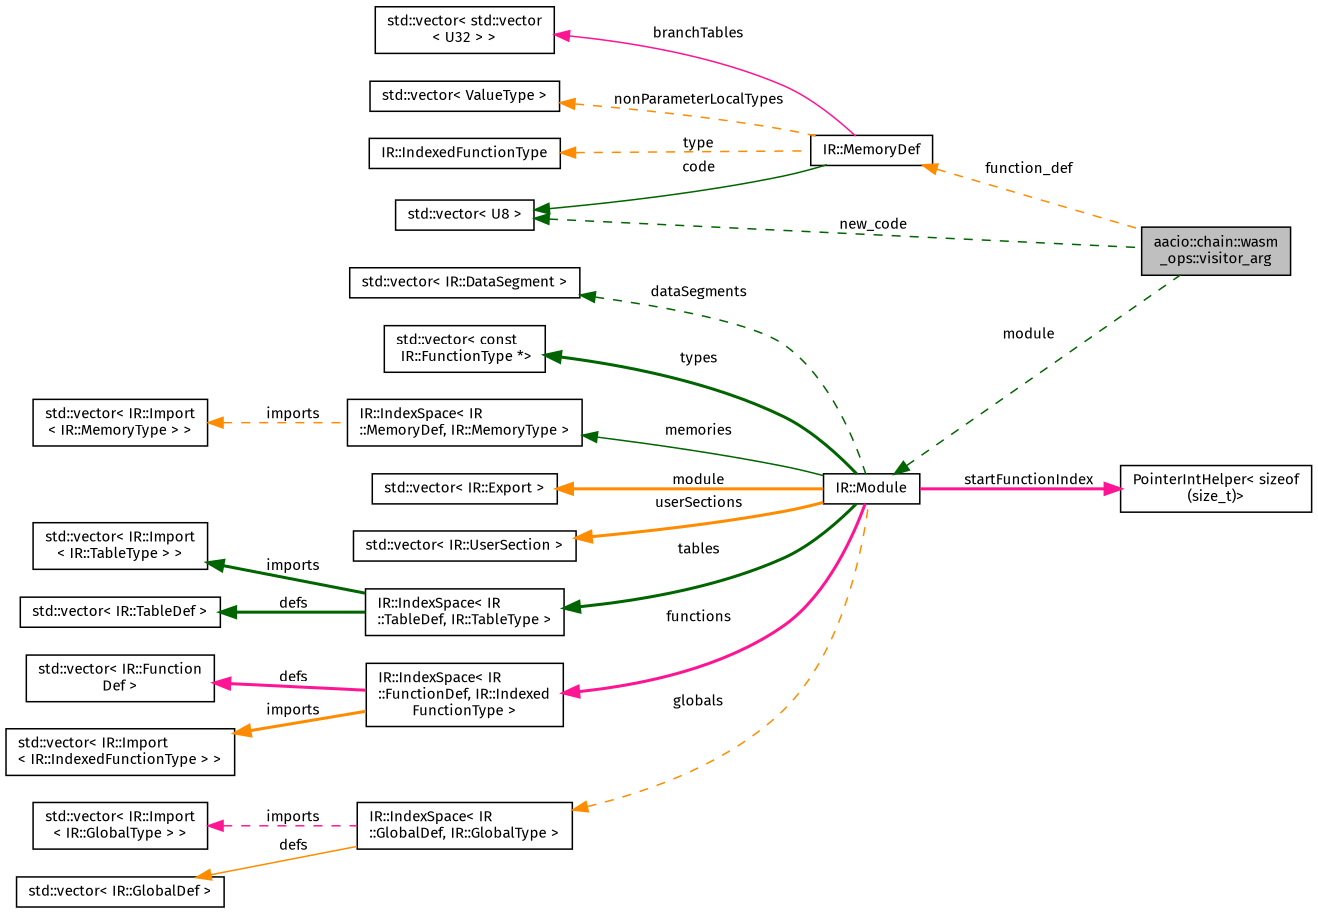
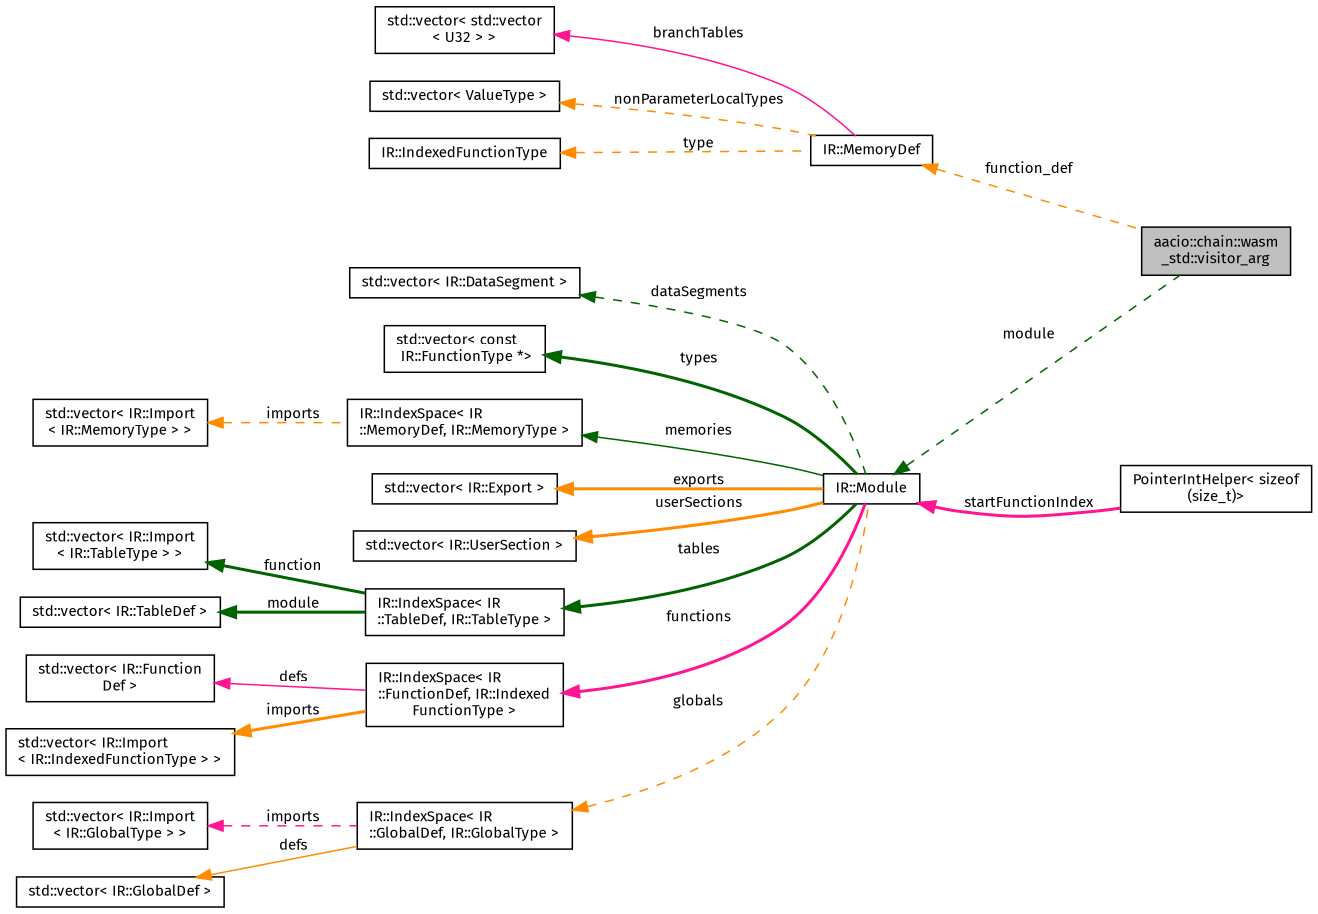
node "std::vector< U8 >": removed
node "aacio::chain::wasm _ops::visitor_arg": label "aacio::chain::wasm _ops::visitor_arg" -> "aacio::chain::wasm _std::visitor_arg"
edge "IR::Module" -> "std::vector< IR::Export >": label " module" -> " exports"
edge "IR::Module" -> "PointerIntHelper< sizeof (size_t)>": reversed
edge "IR::IndexSpace< IR ::TableDef, IR::TableType >" -> "std::vector< IR::Import < IR::TableType > >": label " imports" -> " function"
edge "IR::IndexSpace< IR ::TableDef, IR::TableType >" -> "std::vector< IR::TableDef >": label " defs" -> " module"
edge "IR::IndexSpace< IR ::FunctionDef, IR::Indexed FunctionType >" -> "std::vector< IR::Function Def >": style bold -> solid
